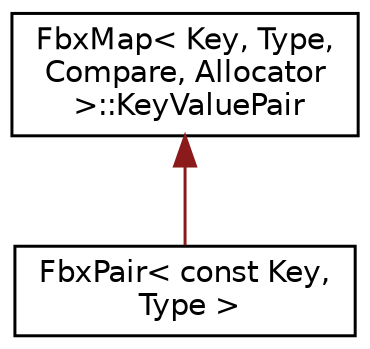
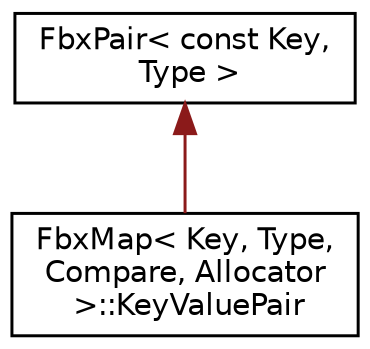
edge "FbxPair< const Key, Type >" -> "FbxMap< Key, Type, Compare, Allocator >::KeyValuePair": reversed
